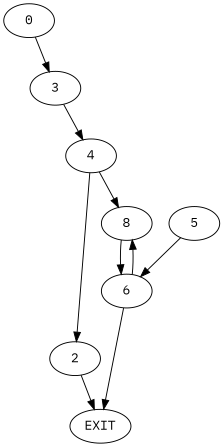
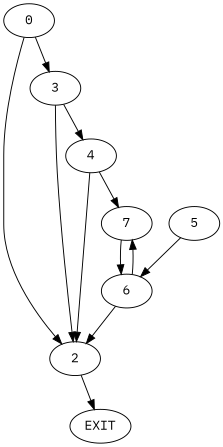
edge "0" -> "2": added
edge "3" -> "2": added
node "8": label "8" -> "7"
edge "6" -> "EXIT": now "6" -> "2"
